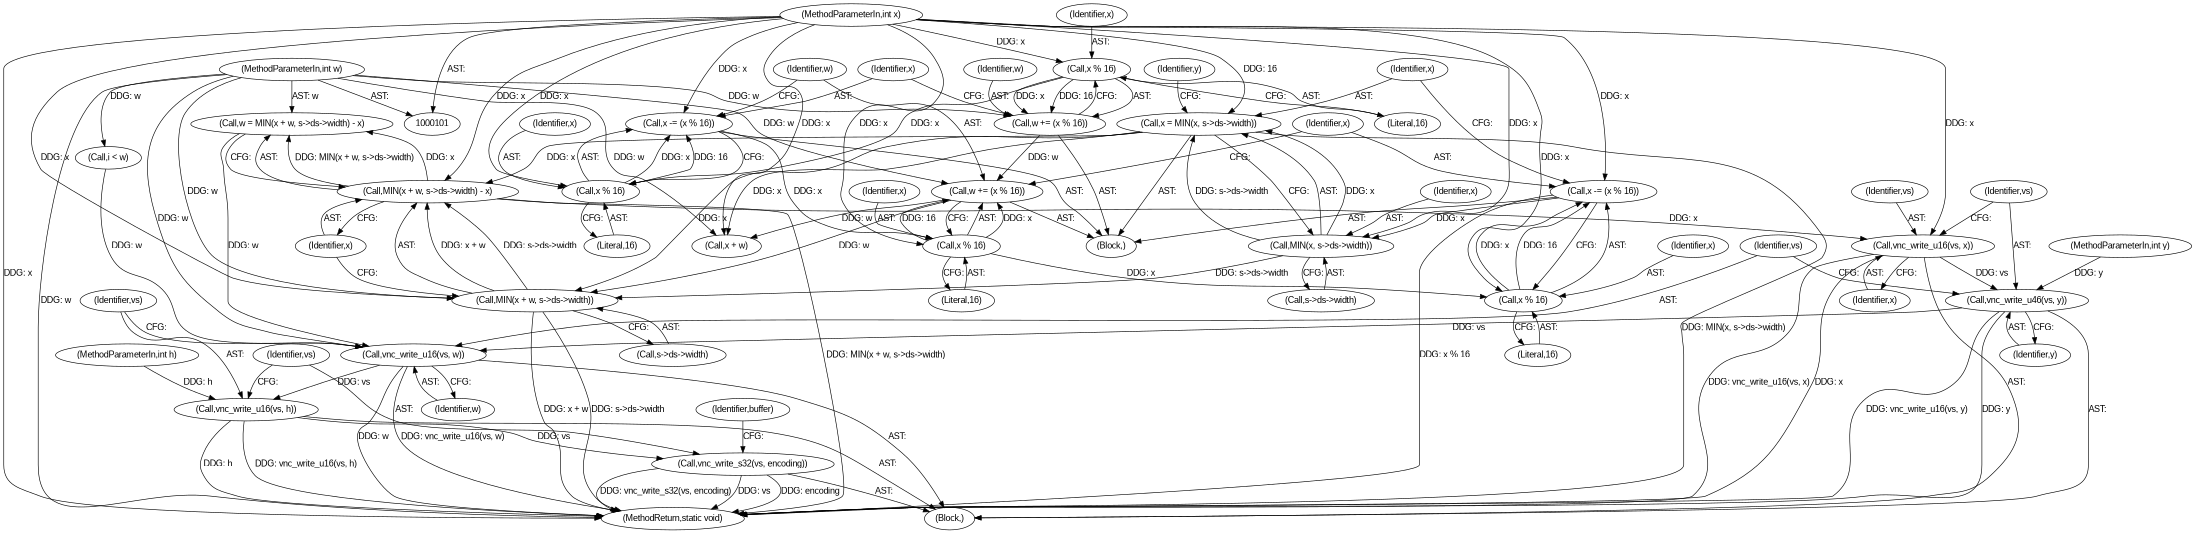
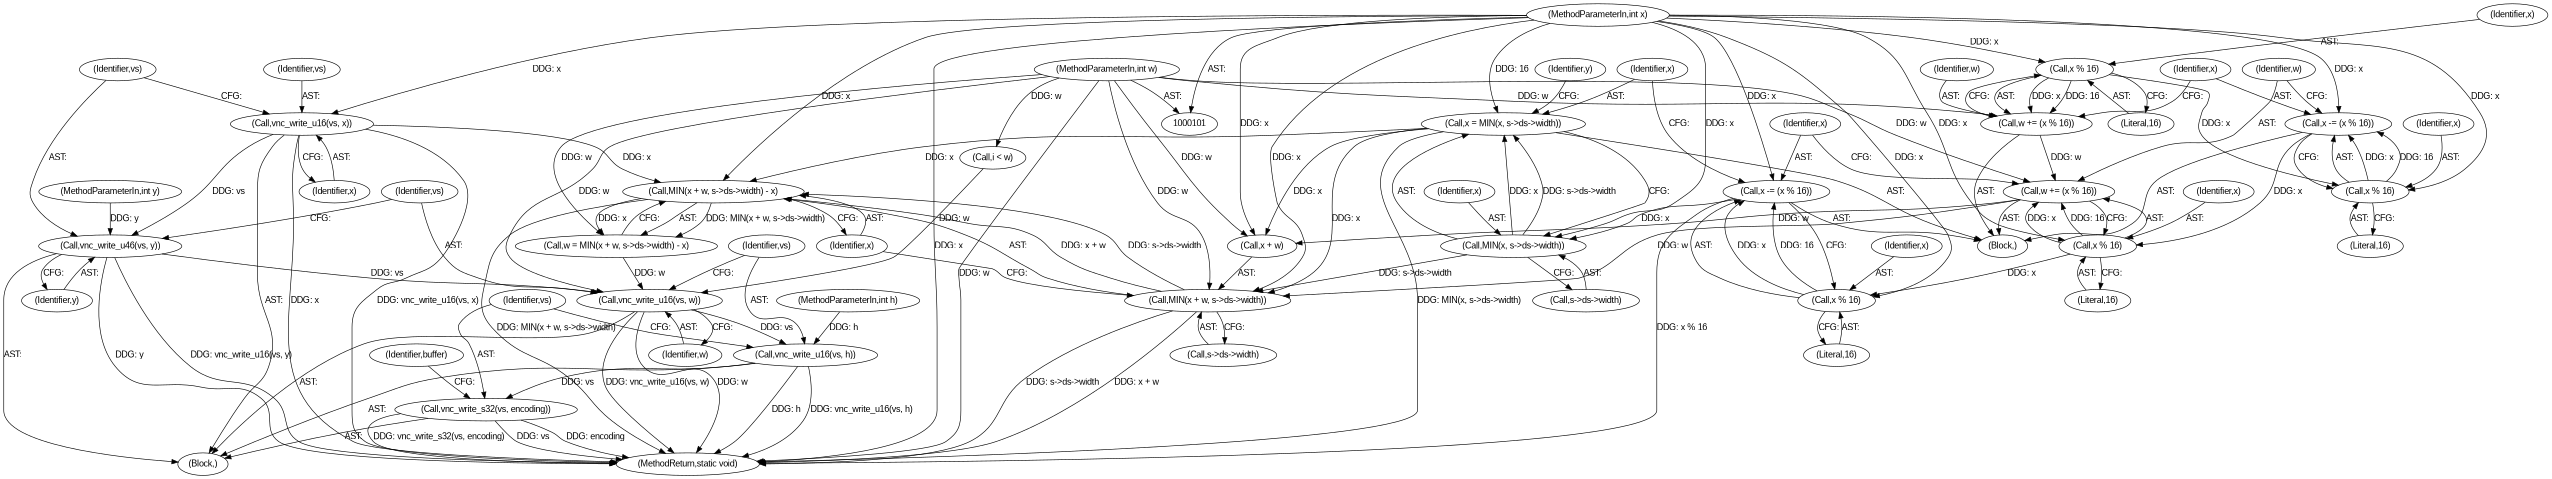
edge "(MethodParameterIn,int w)" -> "(Call,w = MIN(x + w, s->ds->width) - x)": label "AST: w" -> "DDG: w"
edge "(Call,MIN(x + w, s->ds->width) - x)" -> "(Call,vnc_write_u16(vs, x))": reversed
edge "(Call,x + w)" -> "(Call,MIN(x + w, s->ds->width))": added, label "AST:"
